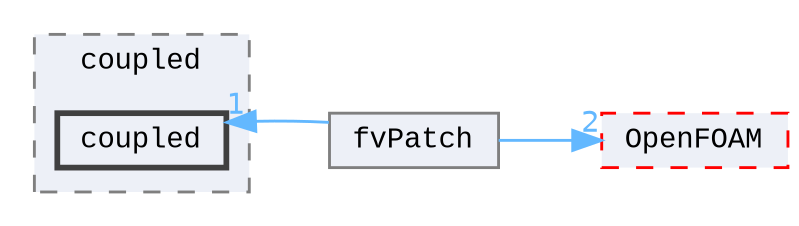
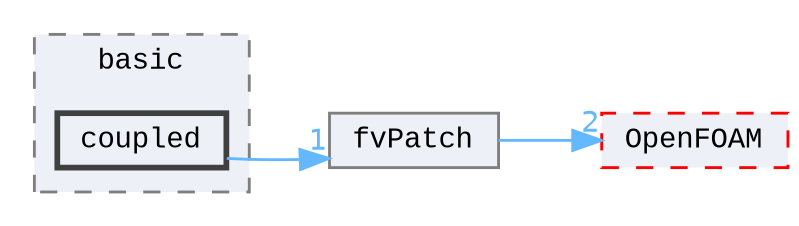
cluster "coupled": label "coupled" -> "basic"
edge "fvPatch" -> "coupled": reversed
